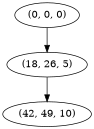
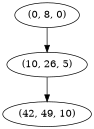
node "(0, 0, 0)": label "(0, 0, 0)" -> "(0, 8, 0)"
node "(18, 26, 5)": label "(18, 26, 5)" -> "(10, 26, 5)"
